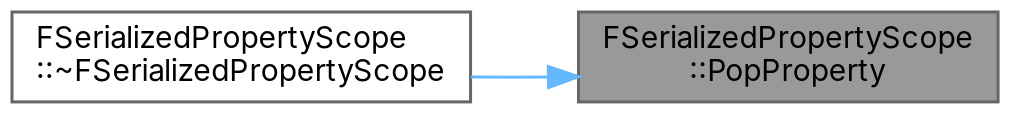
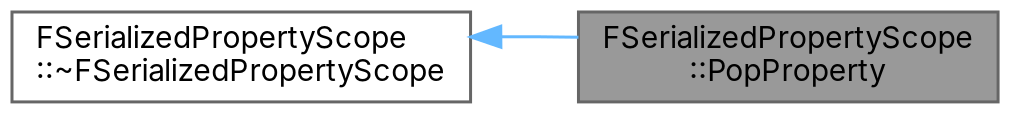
edge "FSerializedPropertyScope ::~FSerializedPropertyScope" -> "FSerializedPropertyScope ::PopProperty": reversed
